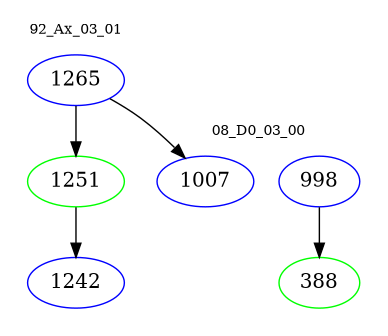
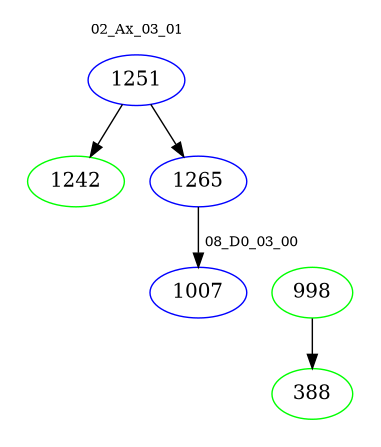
cluster "92_Ax_03_01": label "92_Ax_03_01" -> "02_Ax_03_01"
edge "1265" -> "1251": reversed
node "1251": color green -> blue
node "998": color blue -> green
node "1242": color blue -> green
